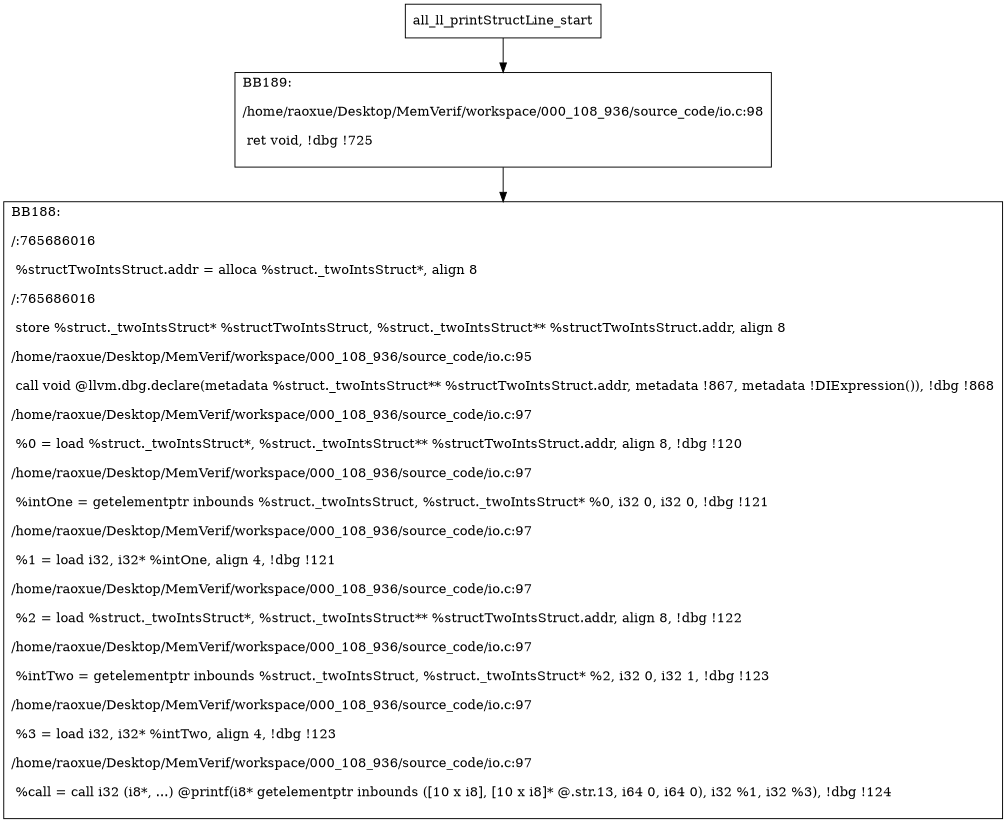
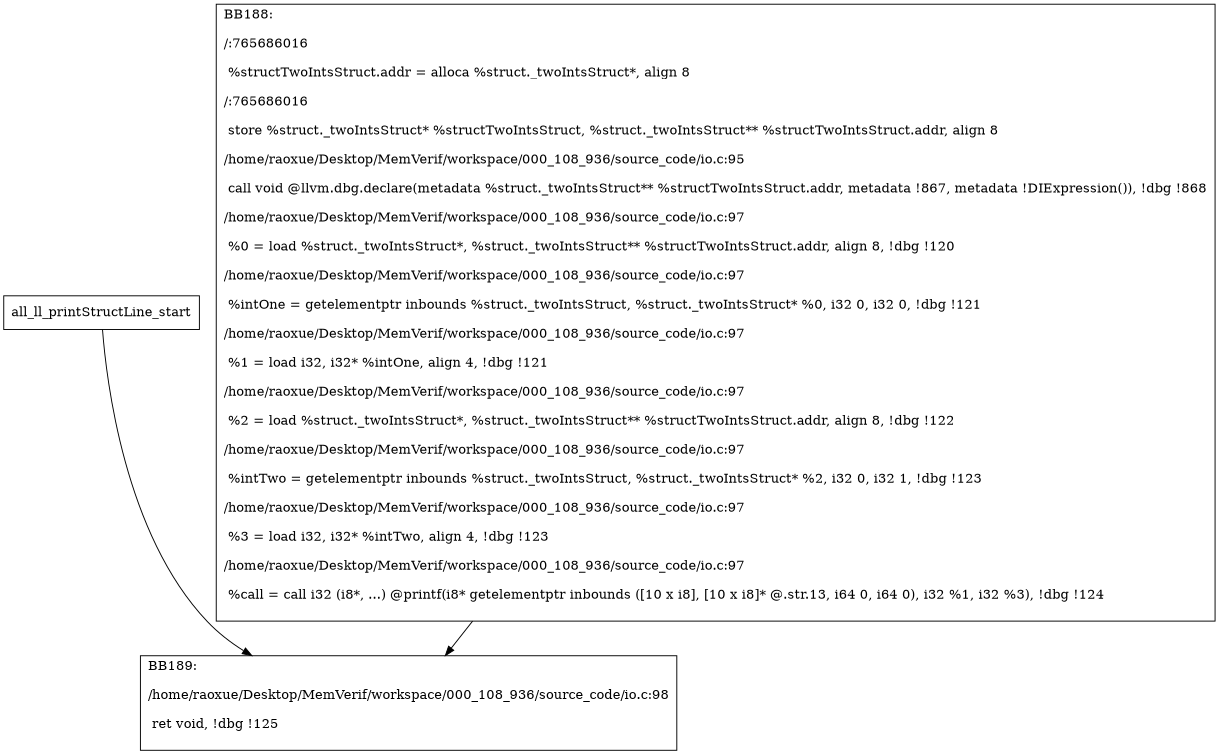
node "BB189:": text "ret void, !dbg !725" -> "ret void, !dbg !125"
edge "BB189:" -> "BB188:": reversed
